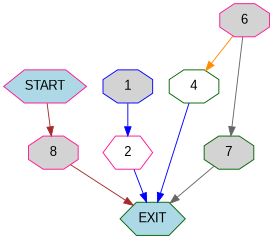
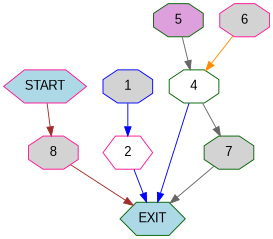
node "5": added
edge "6" -> "7": now "4" -> "7"
